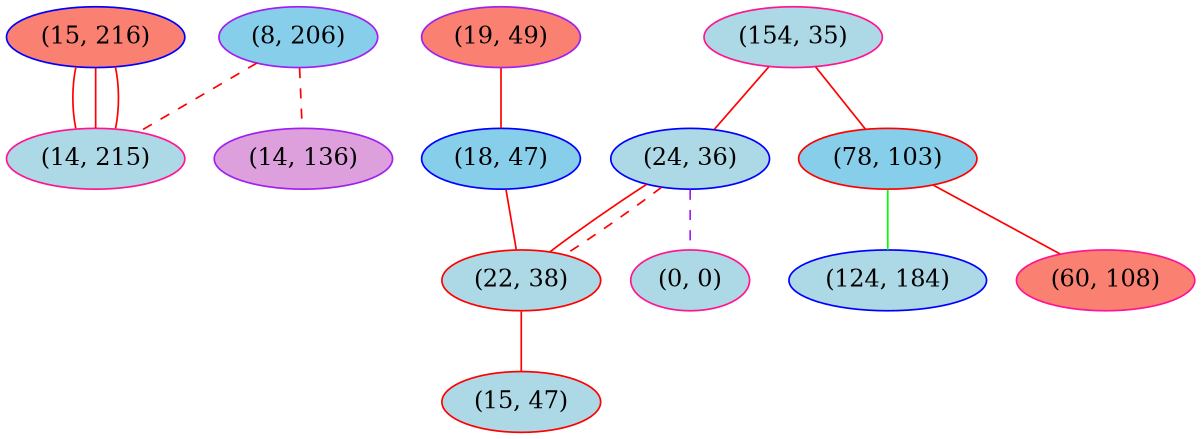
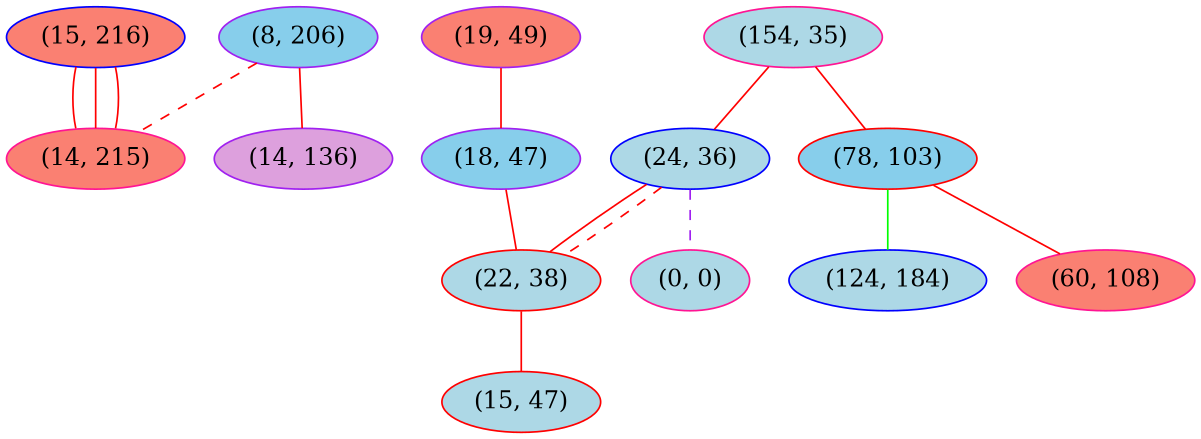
edge "(8, 206)" -- "(14, 136)": style dashed -> solid
node "(14, 215)": fillcolor lightblue -> salmon
node "(18, 47)": color blue -> purple
